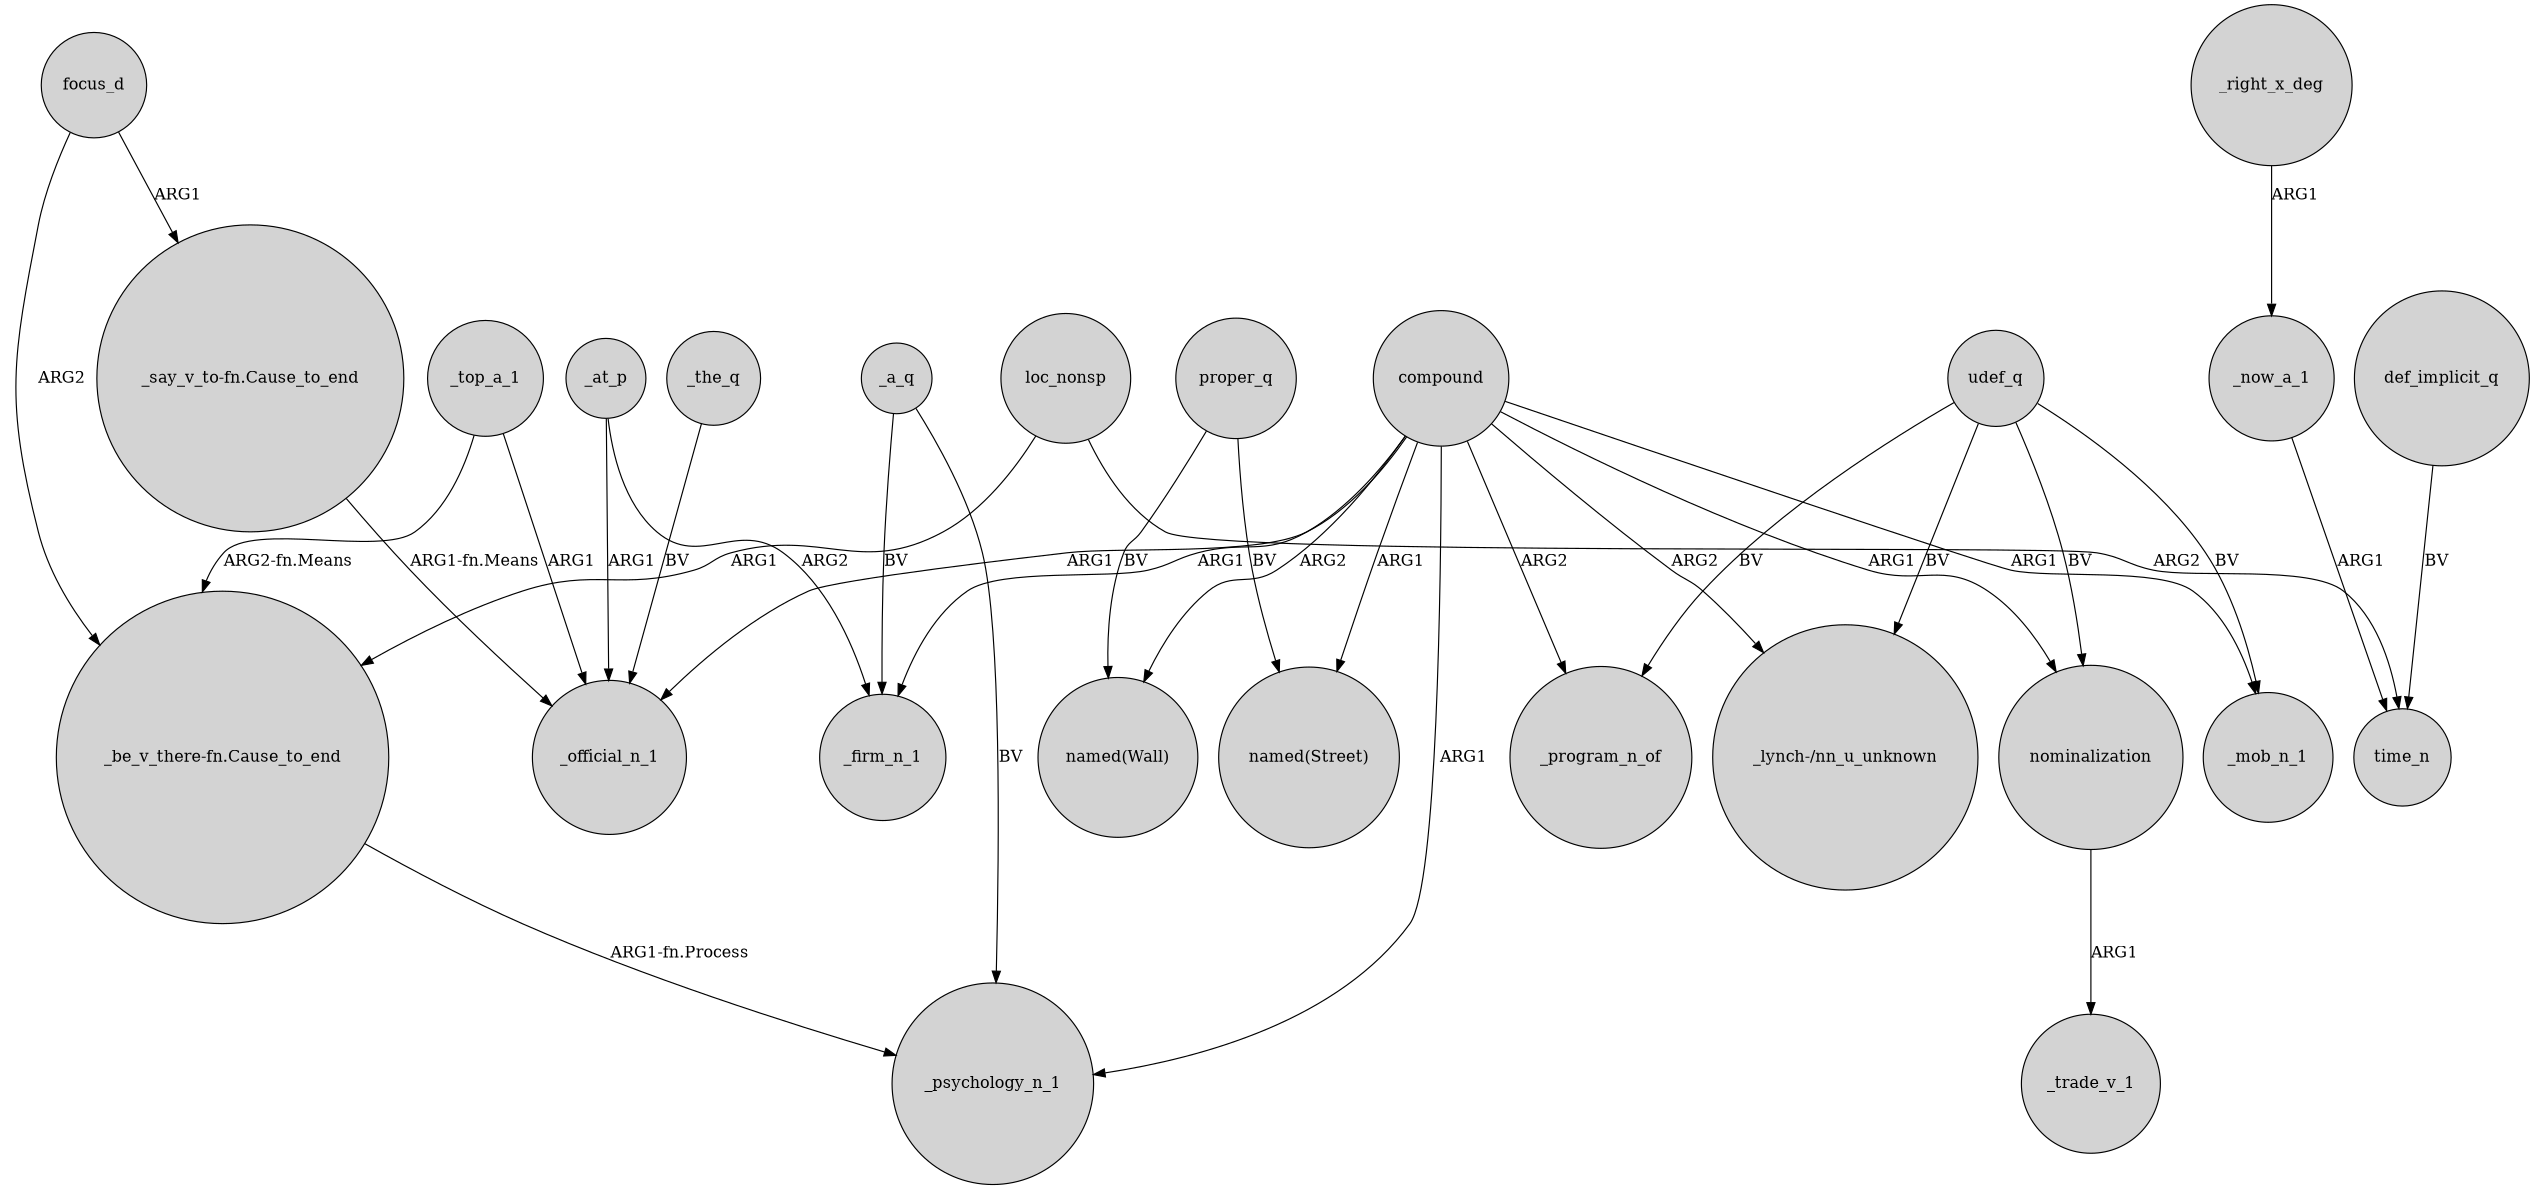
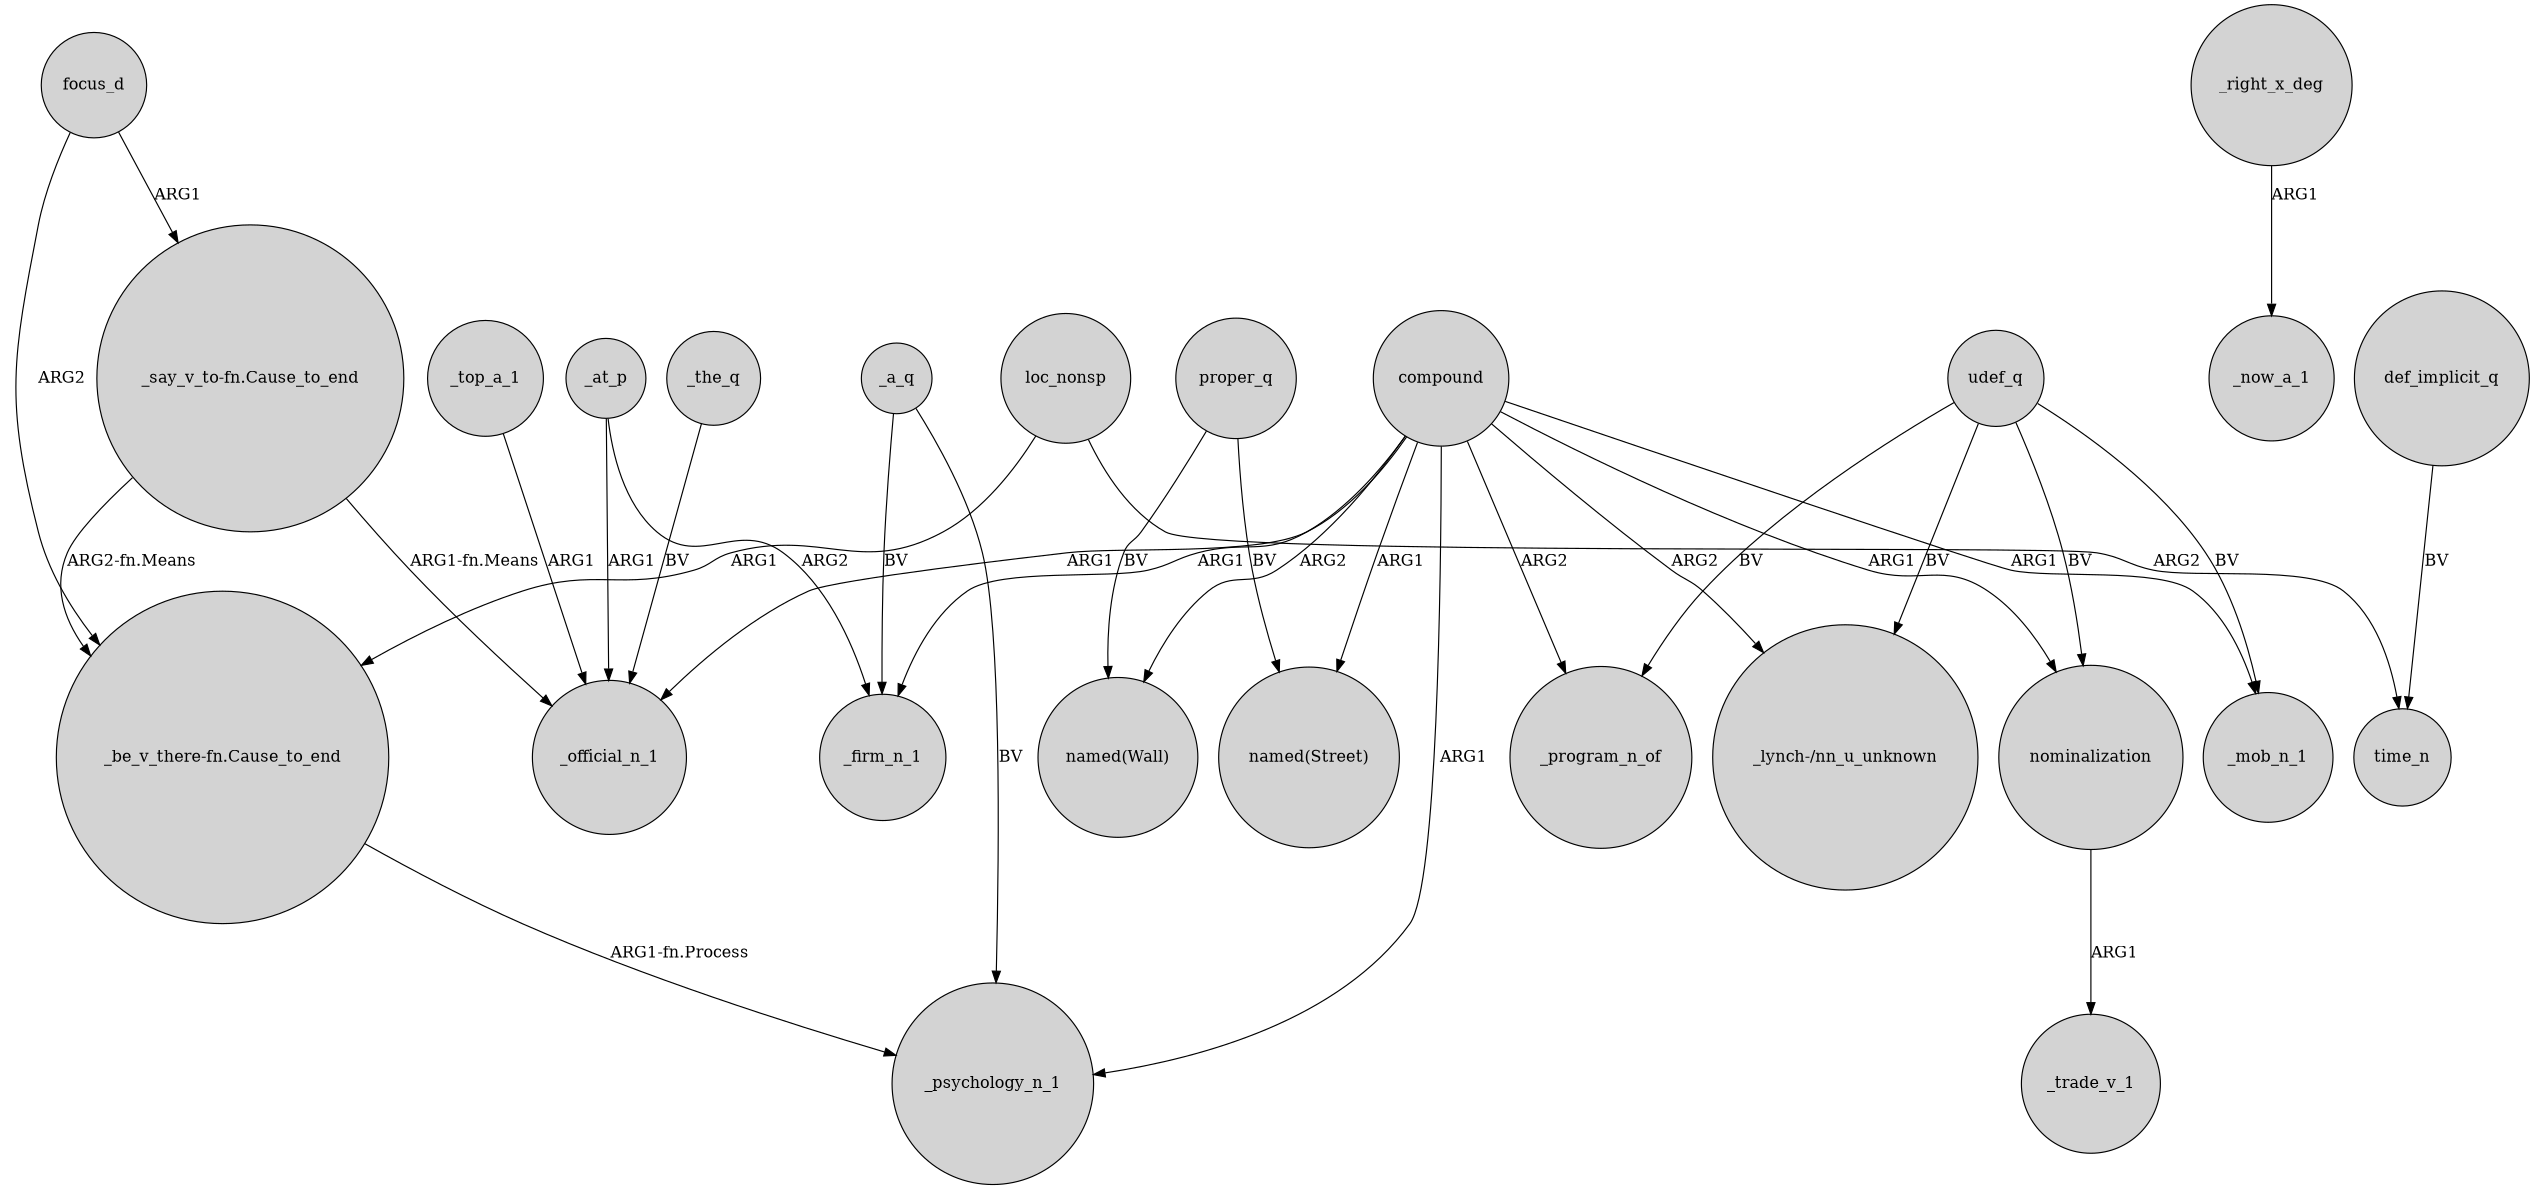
edge "_top_a_1" -> "_be_v_there-fn.Cause_to_end": now "_say_v_to-fn.Cause_to_end" -> "_be_v_there-fn.Cause_to_end"
edge "_now_a_1" -> "time_n": removed, label "ARG1"
